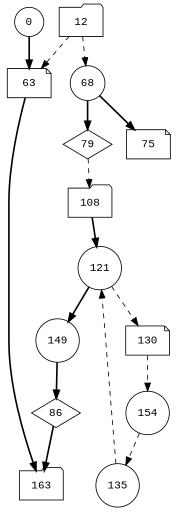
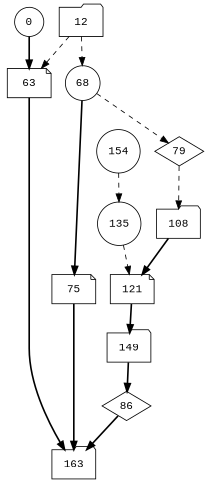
edge "68" -> "79": style bold -> dashed
node "121": shape circle -> note
node "149": shape circle -> folder
node "130": removed
edge "75" -> "163": added
